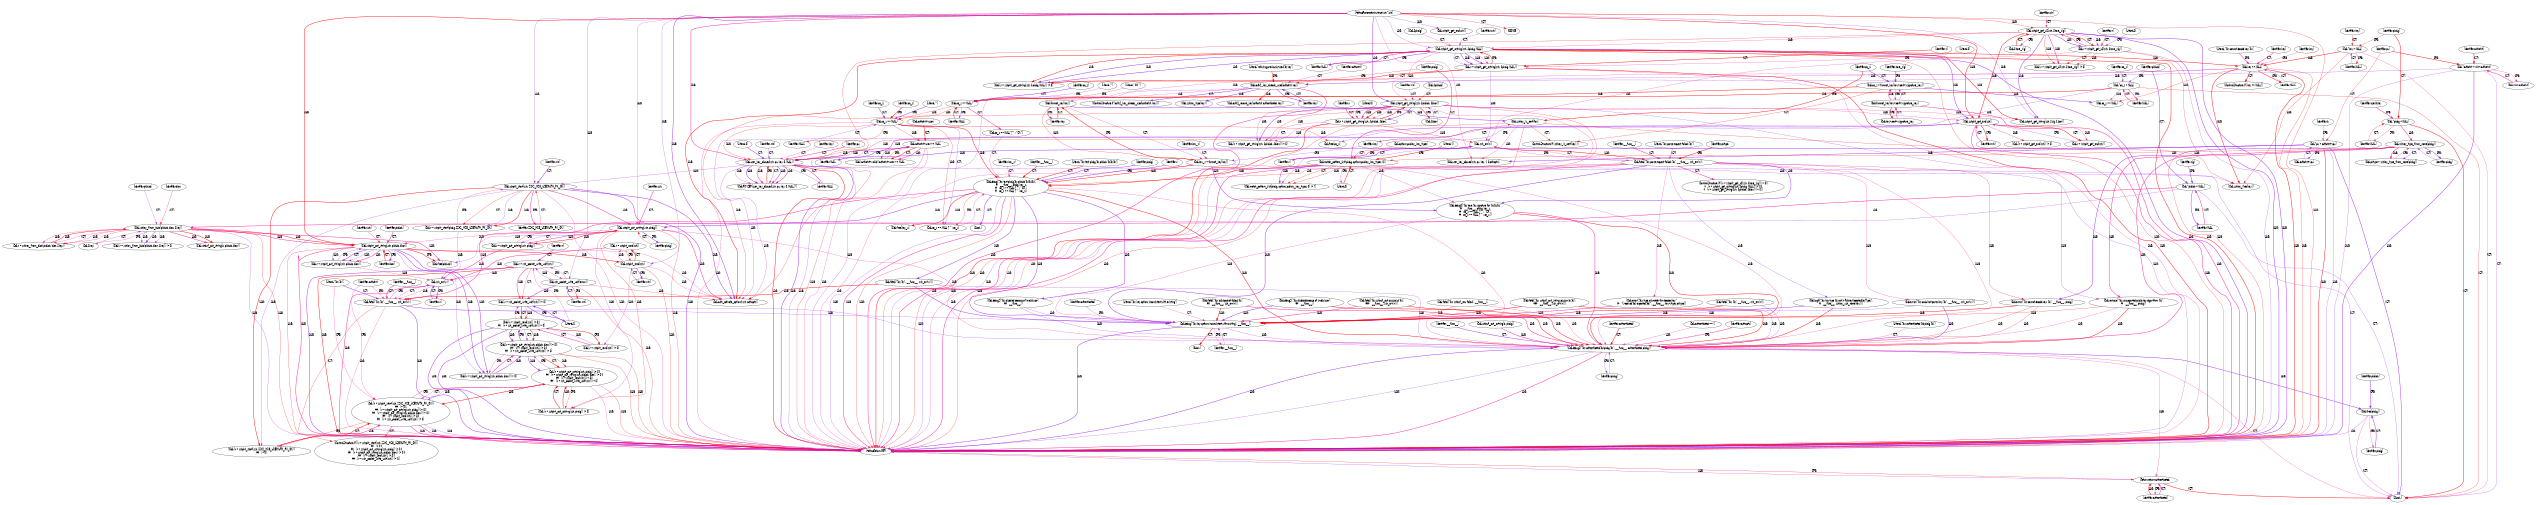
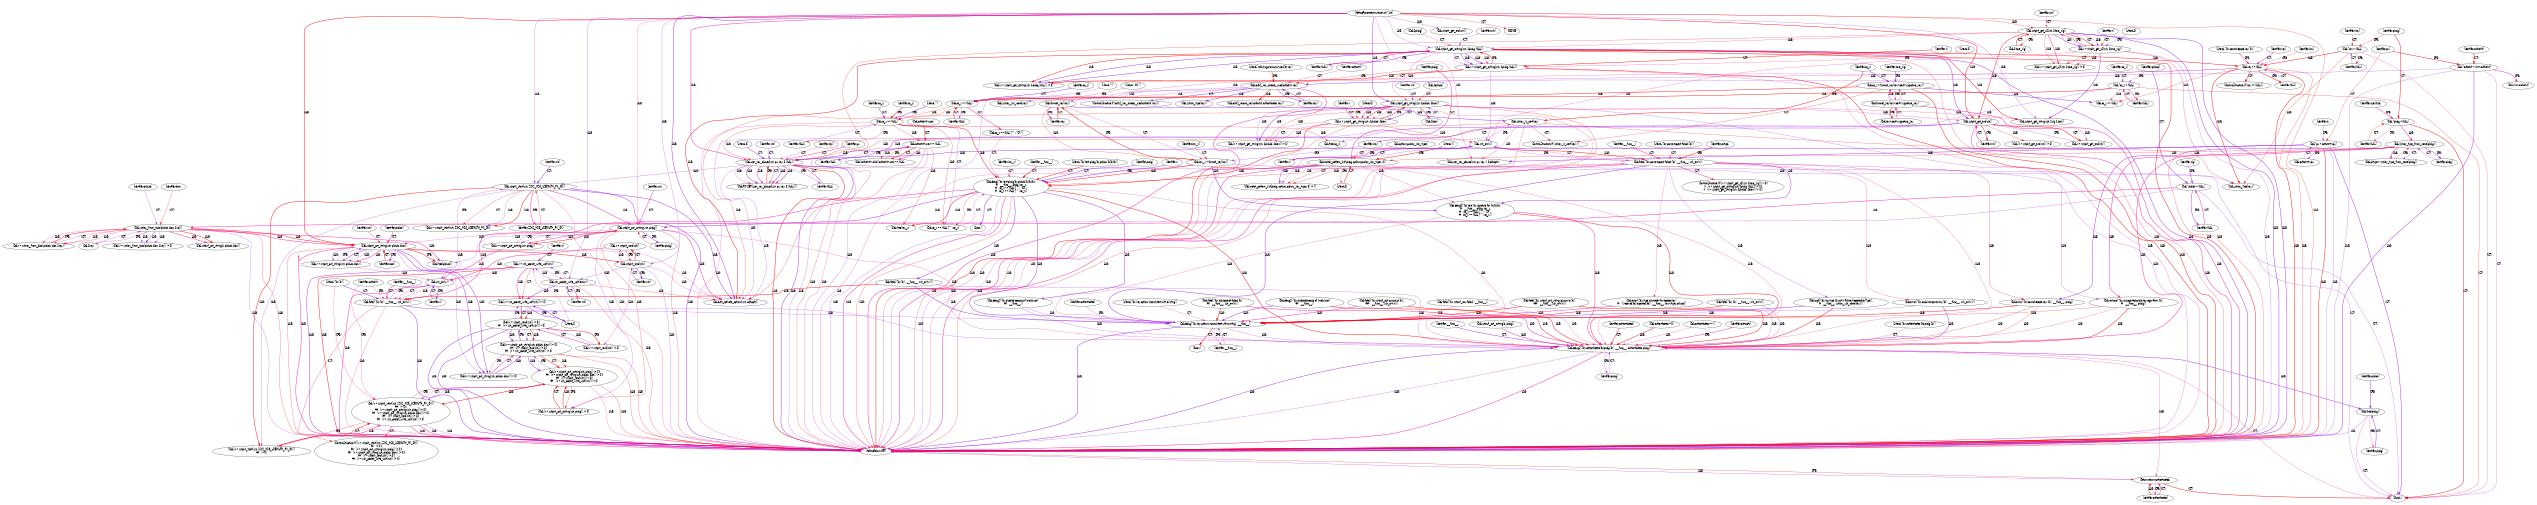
edge "(Call,sshpkt_get_u8(ssh, &have_sig))" -> "(Call,sshpkt_get_string(ssh, &sig, &slen))": now "(Call,r = sshpkt_get_u8(ssh, &have_sig))" -> "(Call,sshpkt_get_string(ssh, &sig, &slen))"
edge "(Call,*authctxt = ssh->authctxt)" -> "(Call,ssh->authctxt)": style solid -> bold
edge "(Call,ssh->authctxt)" -> "(Call,*authctxt = ssh->authctxt)": removed, label "AST:"
node "(Call,sshkey_ssh_name(key))": added
node "(Call,sshkey_is_cert(for))": label "(Call,sshkey_is_cert(for))" -> "(Call,sshkey_is_cert(key))"
edge "(Call,authctxt->user == NULL)" -> "(Call,user_key_allowed(ssh, pw, key, 0, NULL))": now "(Call,authctxt->user == NULL)" -> "(Call,free(key_s))"
node "(Call,r = sshpkt_start(pkalg, SSH2_MSG_USERAUTH_PK_OK))": label "(Call,r = sshpkt_start(pkalg, SSH2_MSG_USERAUTH_PK_OK))" -> "(Call,r = sshpkt_start(ssh, SSH2_MSG_USERAUTH_PK_OK))"
edge "(Call,r = sshkey_from_blob(pkblob, blen, &key))" -> "(Call,sshkey_from_blob(pkblob, blen, &key))": label "DDG: " -> "CFG: "
edge "(Call,sshpkt_send(ssh))" -> "(Call,ssh_packet_write_wait(error))": added, label "DDG:"
node "(Call,authenticated = 0)": added
edge "(Call,ca_s = format_key(key->cert->signature_key))" -> "(MethodReturn,RET)": added, label "DDG:"
edge "(Call,sshpkt_send(ssh))" -> "(MethodReturn,RET)": color red -> purple
